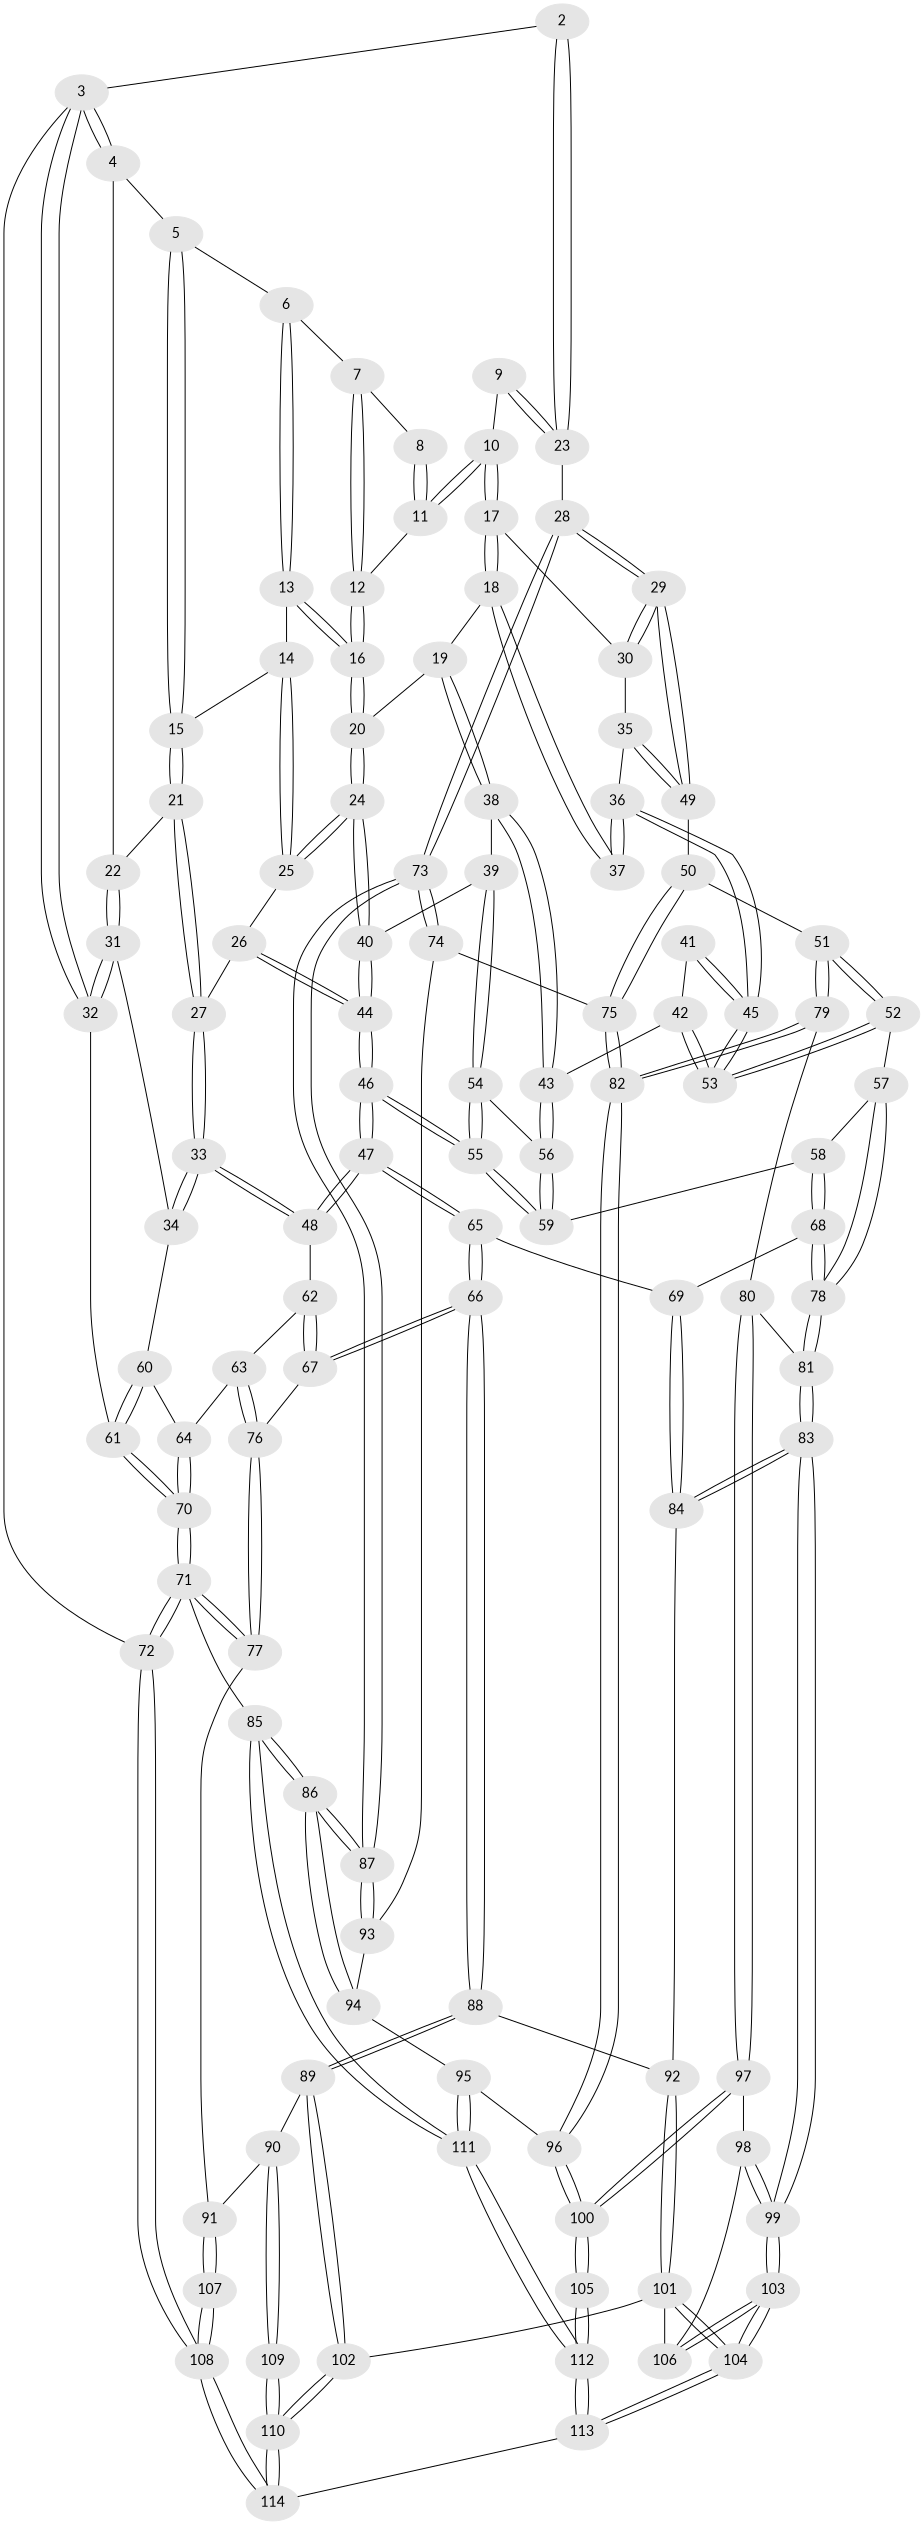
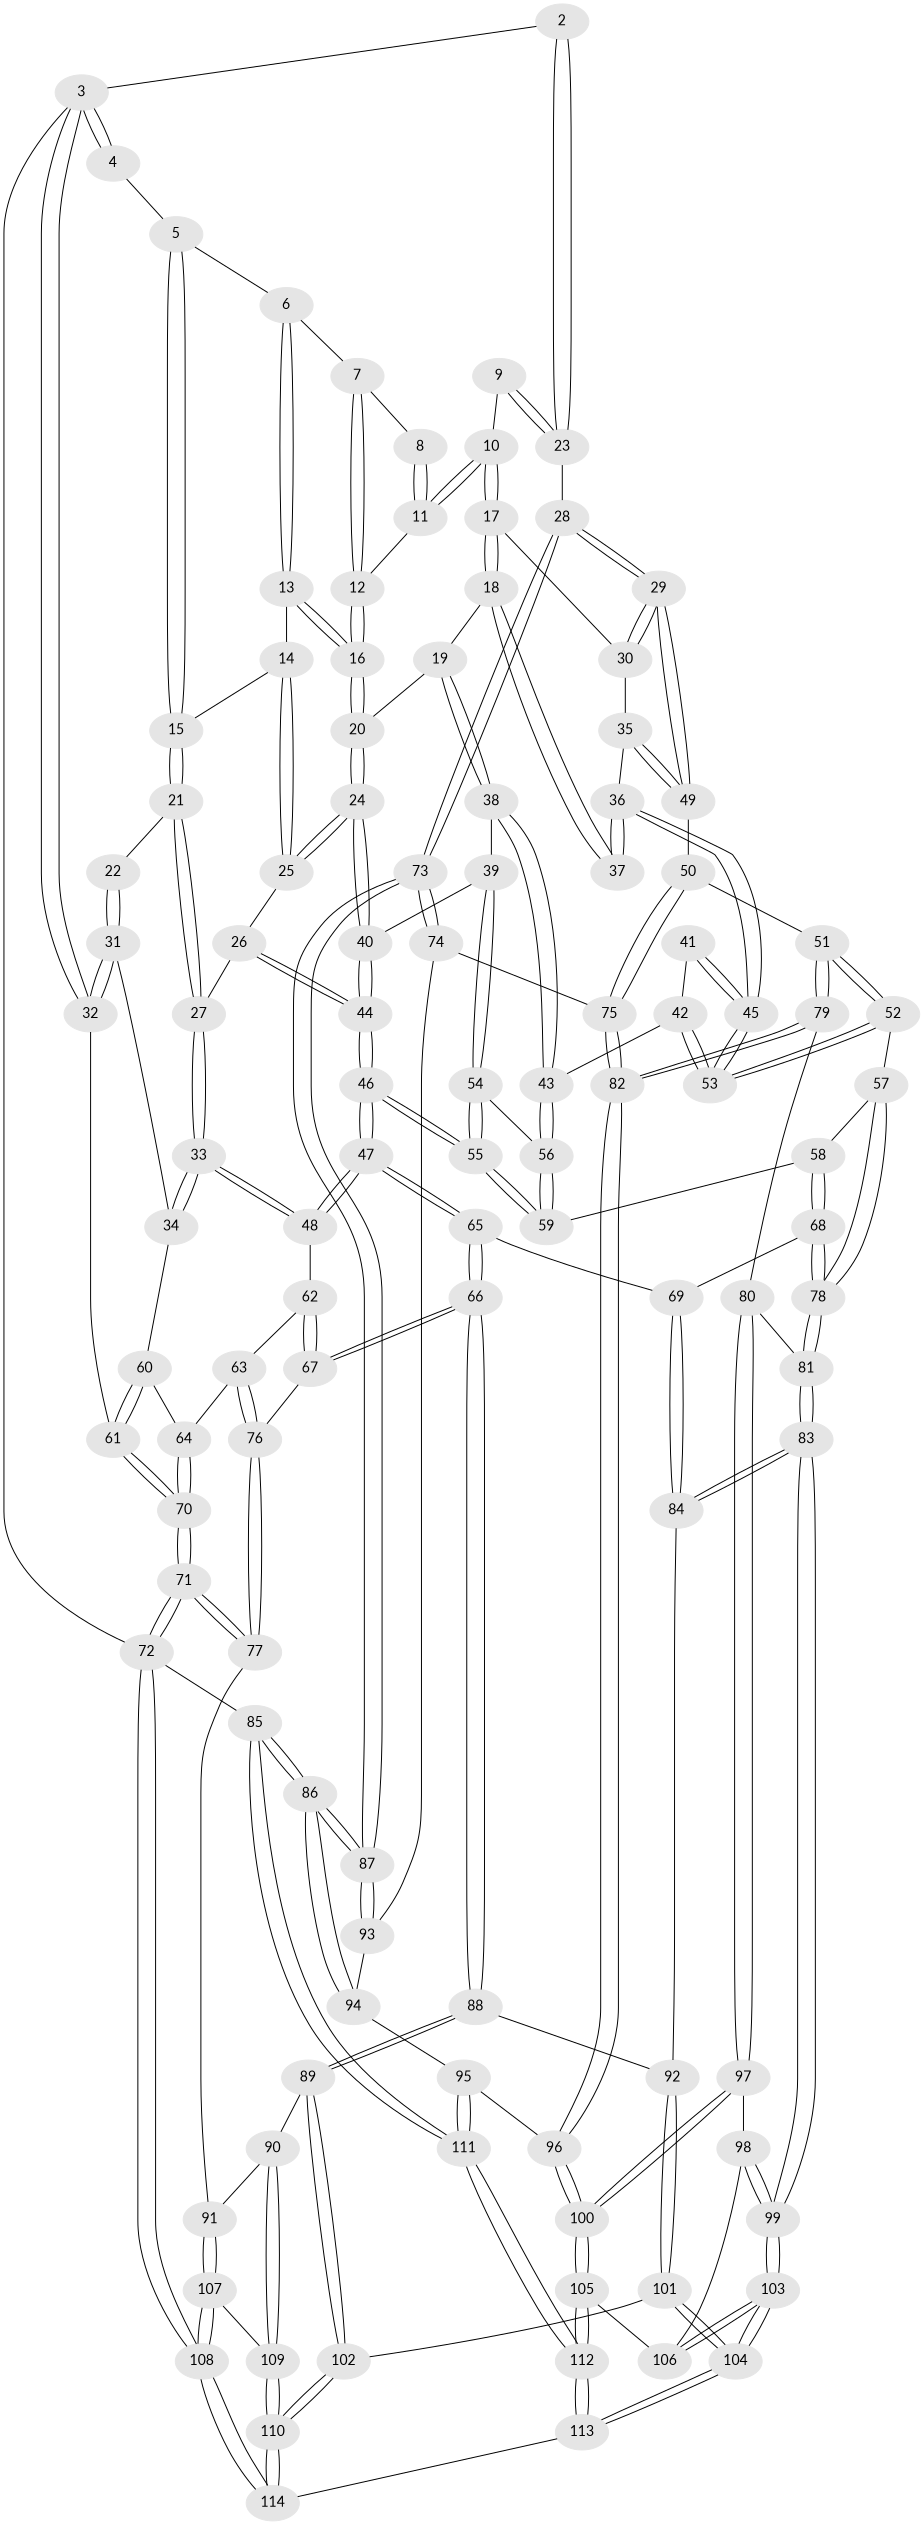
edge "4" -- "22": removed
edge "71" -- "85": now "72" -- "85"
edge "107" -- "109": added
edge "101" -- "106": now "105" -- "106"
